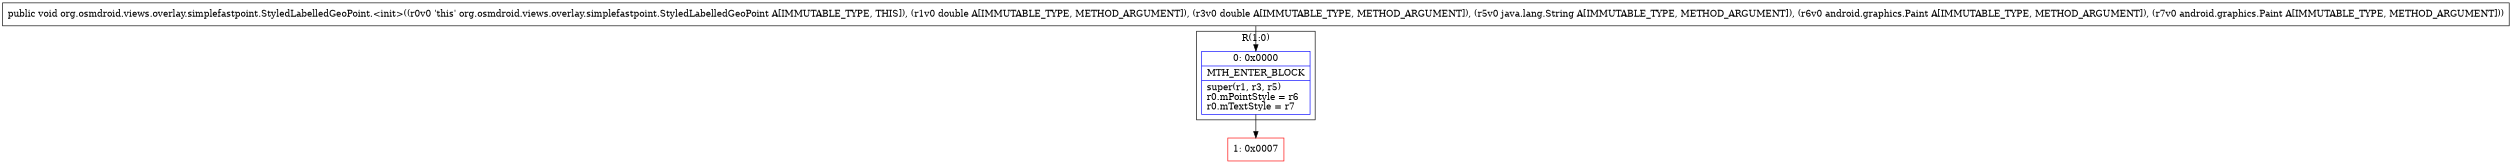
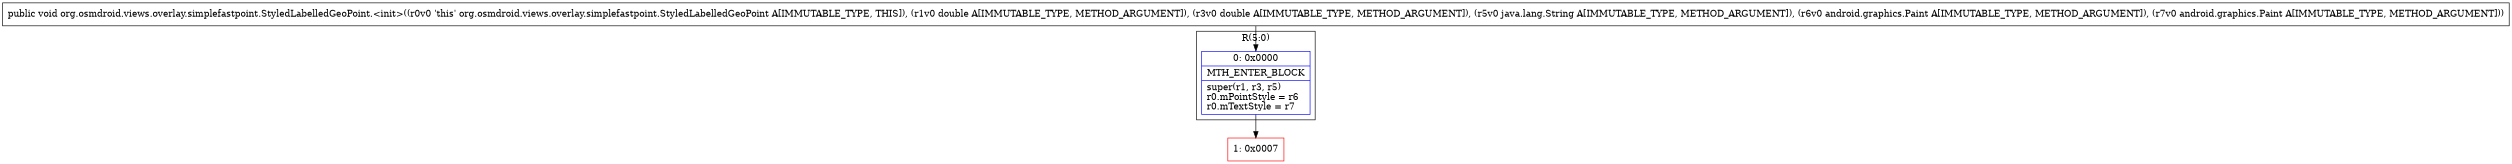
cluster "R(1:0)": label "R(1:0)" -> "R(5:0)"
